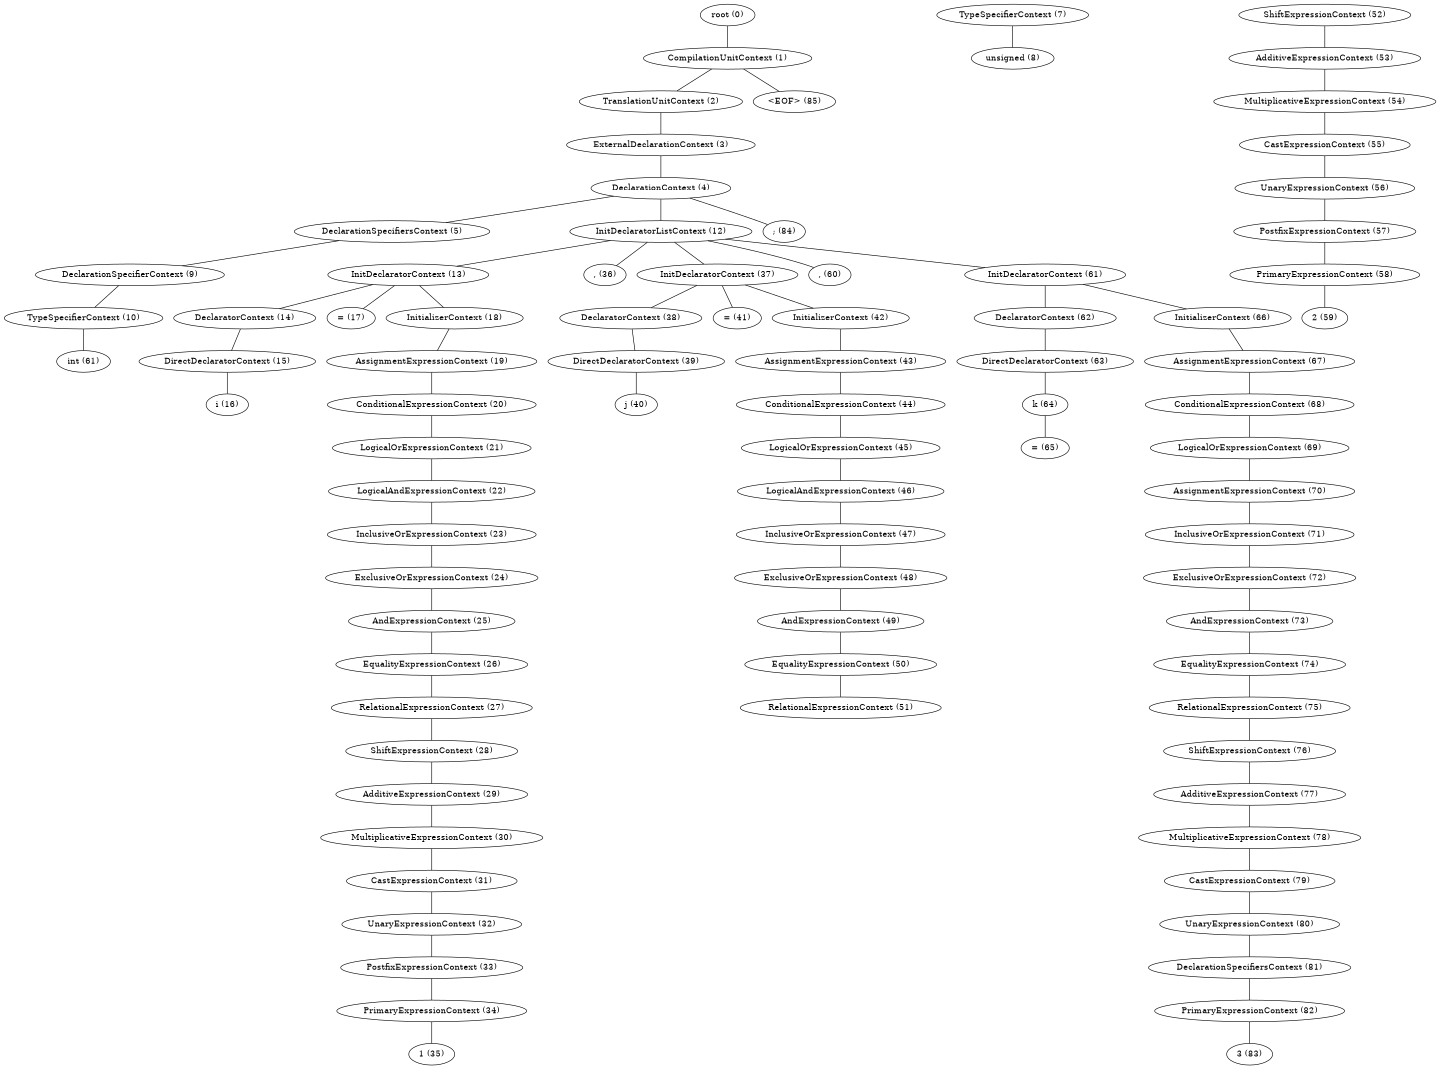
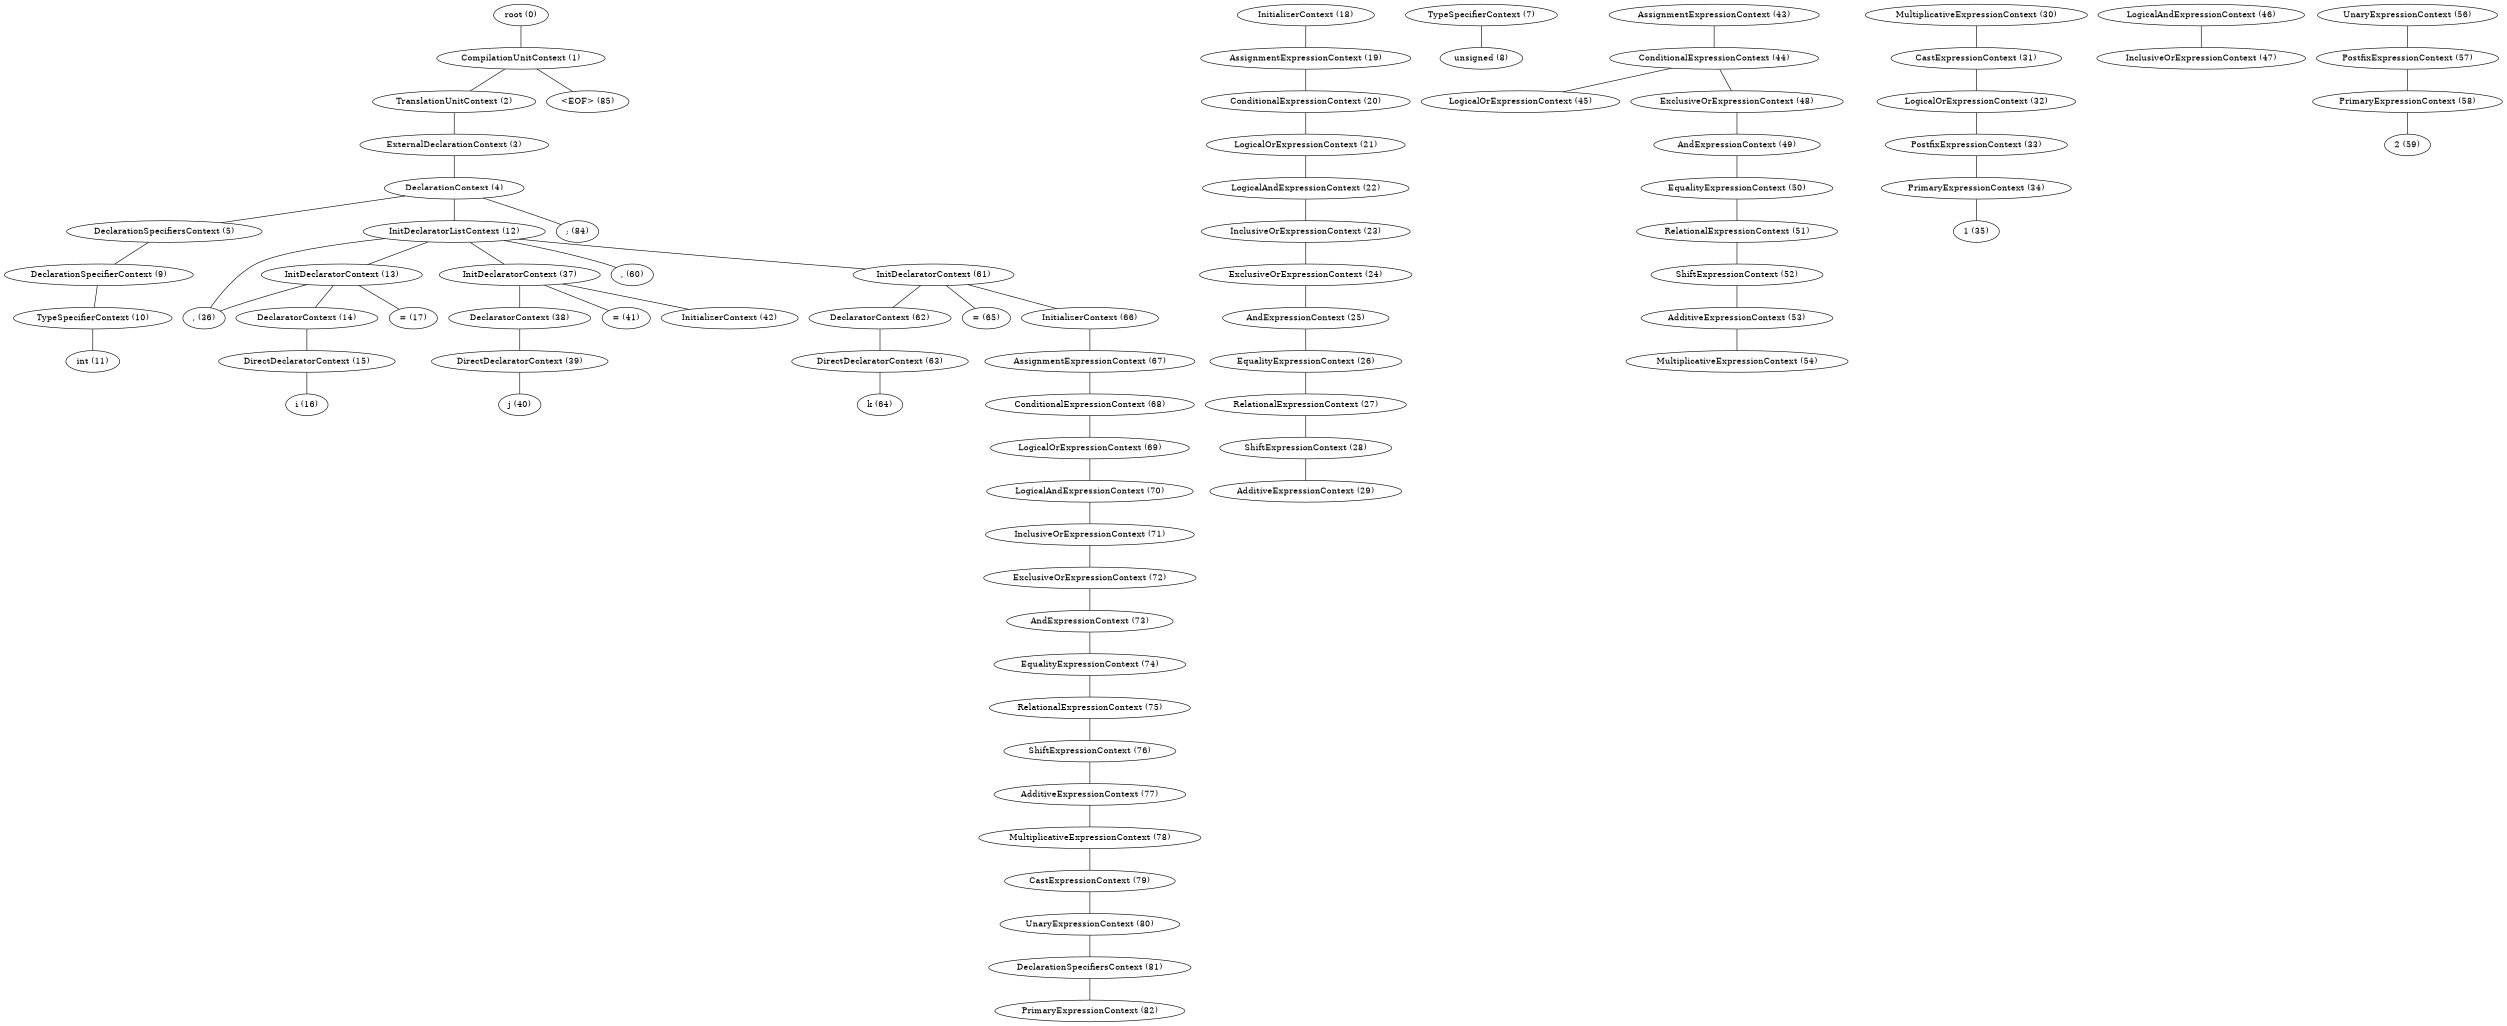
node "CastExpressionContext (55)": removed
edge "RelationalExpressionContext (51)" -- "ShiftExpressionContext (52)": added
edge "InitDeclaratorContext (13)" -- "InitializerContext (18)": now "InitDeclaratorContext (13)" -- ", (36)"
edge "InitializerContext (42)" -- "AssignmentExpressionContext (43)": removed
node "int (61)": label "int (61)" -> "int (11)"
edge "k (64)" -- "= (65)": now "InitDeclaratorContext (61)" -- "= (65)"
edge "LogicalOrExpressionContext (45)" -- "LogicalAndExpressionContext (46)": removed
node "AssignmentExpressionContext (70)": label "AssignmentExpressionContext (70)" -> "LogicalAndExpressionContext (70)"
edge "InclusiveOrExpressionContext (47)" -- "ExclusiveOrExpressionContext (48)": now "ConditionalExpressionContext (44)" -- "ExclusiveOrExpressionContext (48)"
edge "AdditiveExpressionContext (29)" -- "MultiplicativeExpressionContext (30)": removed
node "UnaryExpressionContext (32)": label "UnaryExpressionContext (32)" -> "LogicalOrExpressionContext (32)"
node "3 (83)": removed
